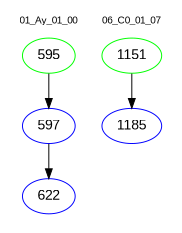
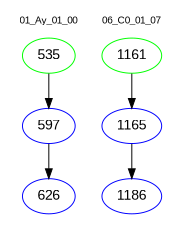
node "595": label "595" -> "535"
node "1151": label "1151" -> "1161"
node "1185": label "1185" -> "1165"
node "622": label "622" -> "626"
node "1186": added
